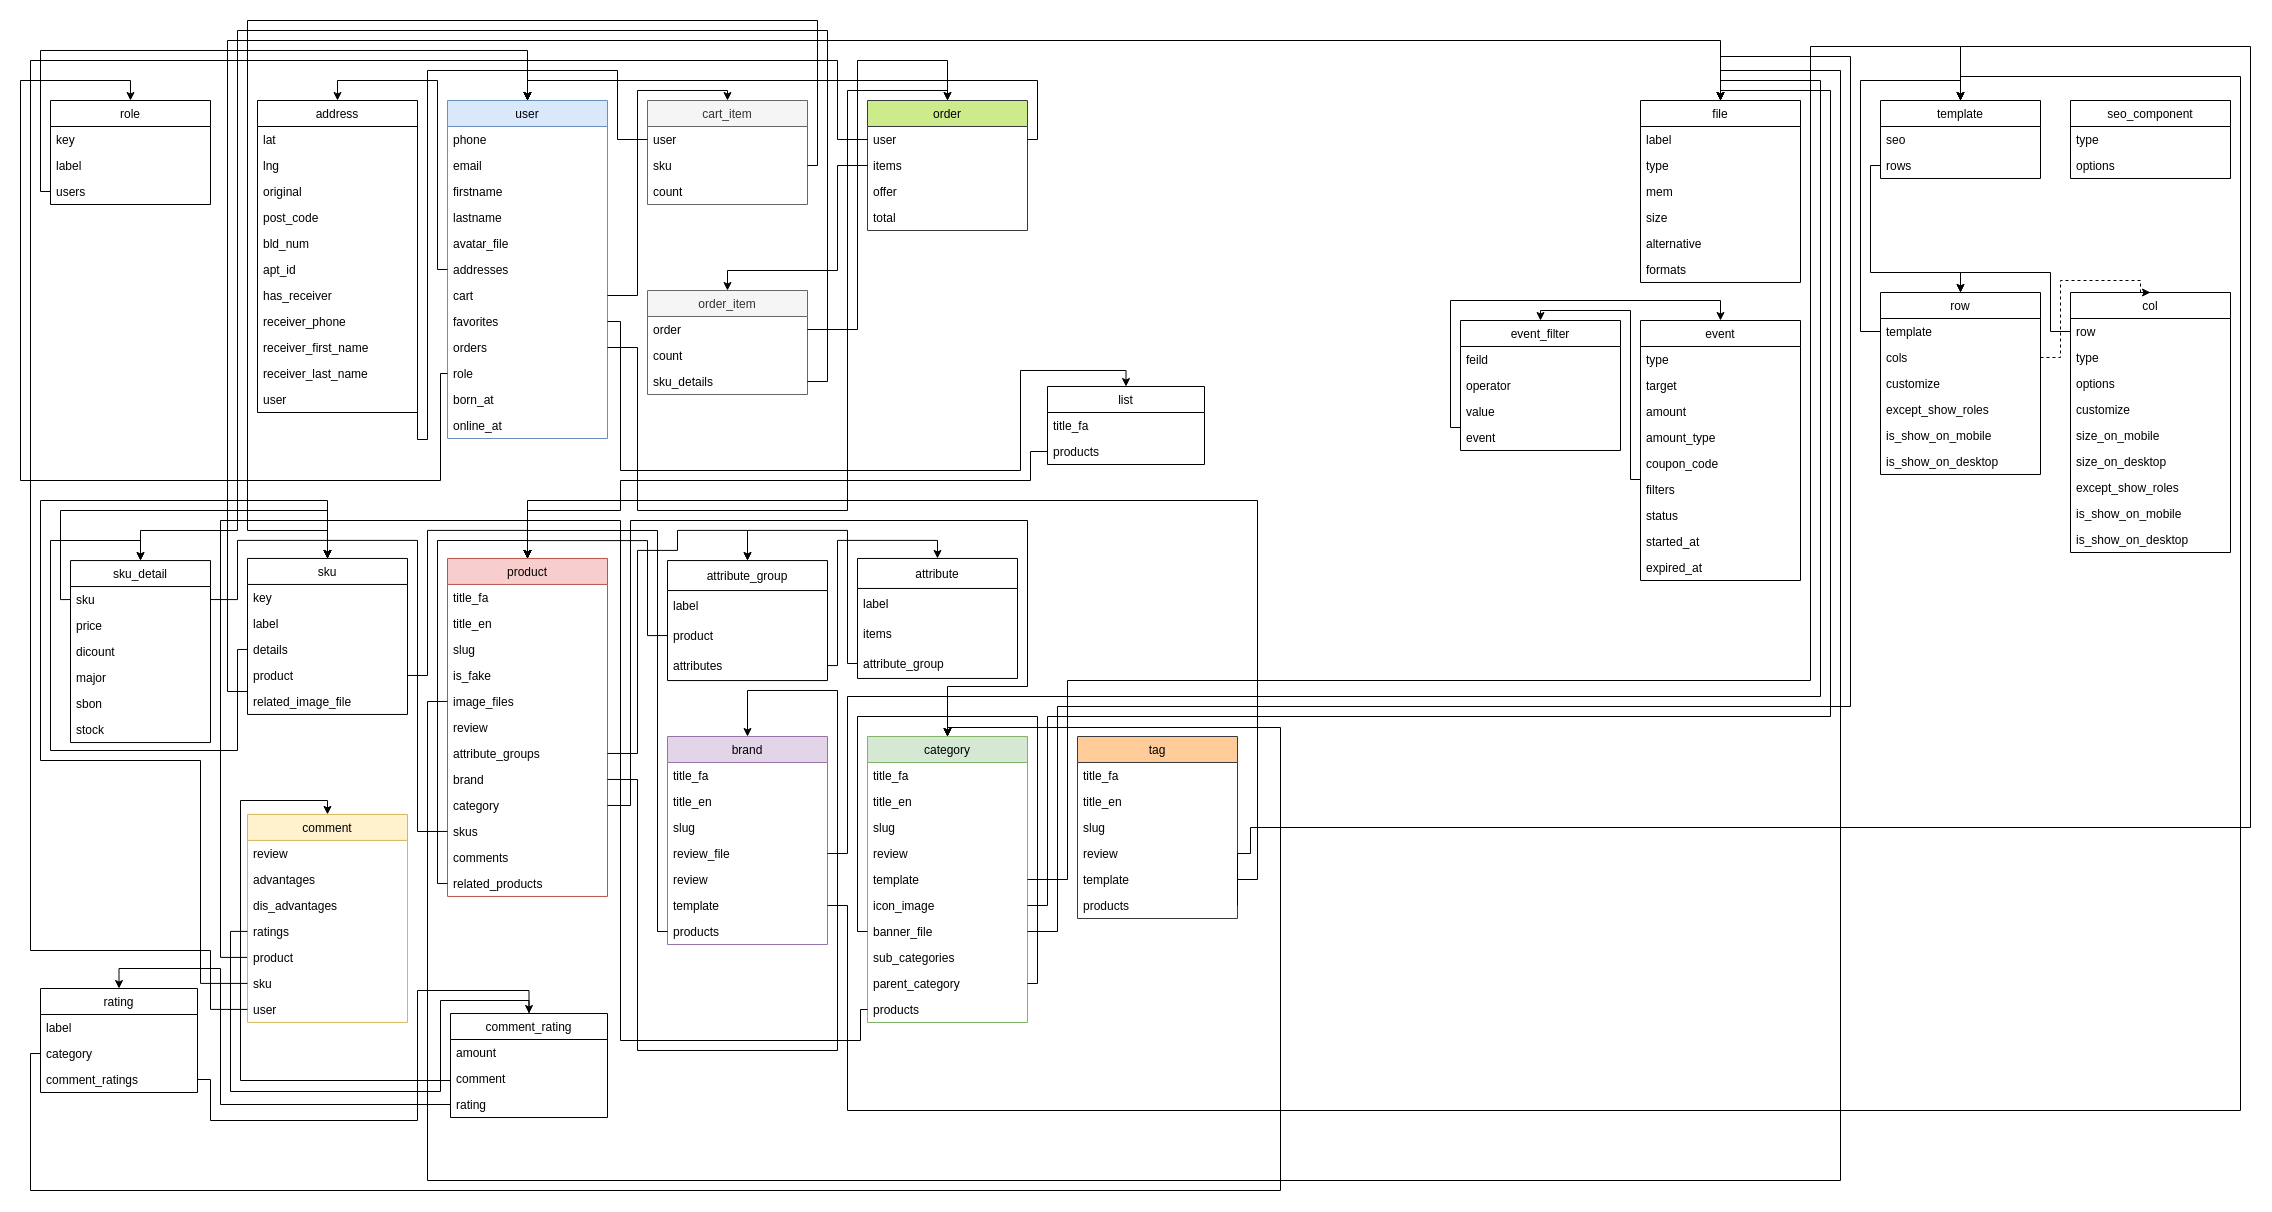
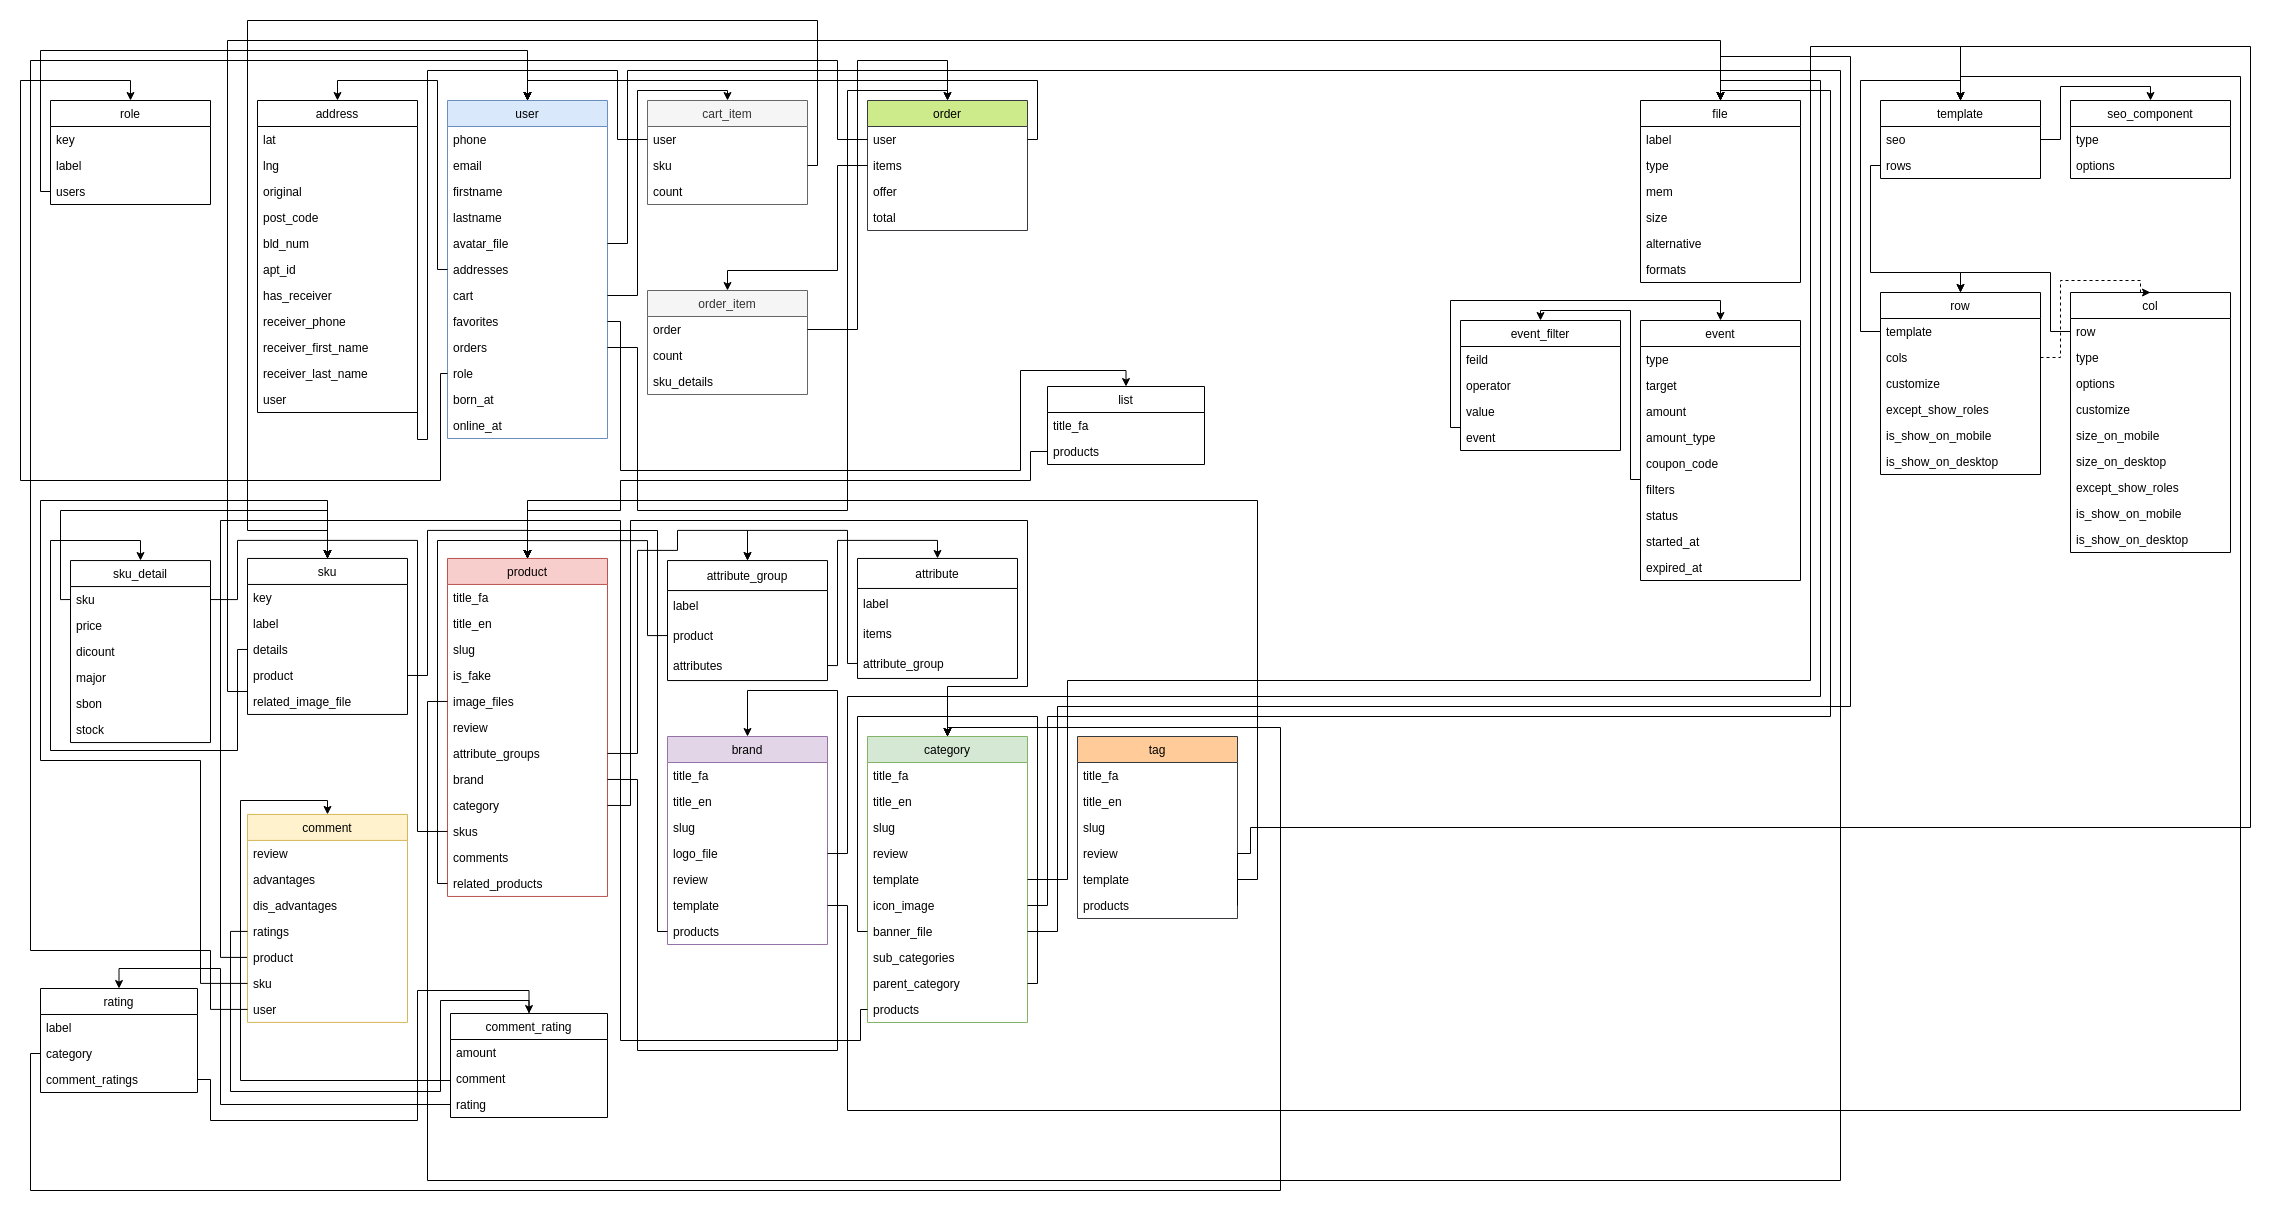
edge "sku_details" -> "sku_detail": removed
edge "avatar_file" -> "file": added
edge "seo" -> "seo_component": added
node "review_file": label "review_file" -> "logo_file"
